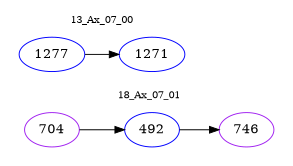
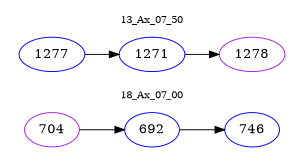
cluster "13_Ax_07_00": label "13_Ax_07_00" -> "13_Ax_07_50"
node "1278": added
cluster "18_Ax_07_01": label "18_Ax_07_01" -> "18_Ax_07_00"
node "492": label "492" -> "692"
node "746": color purple -> blue
